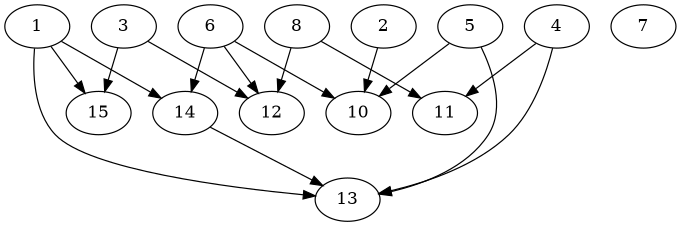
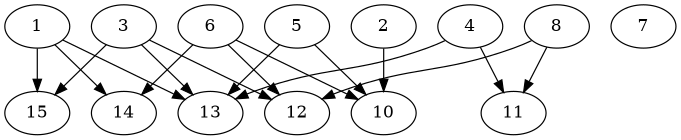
edge "14" -> "13": now "3" -> "13"
